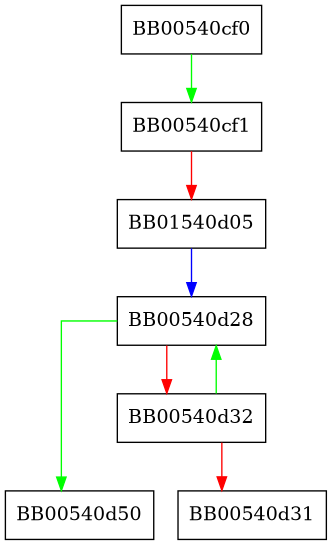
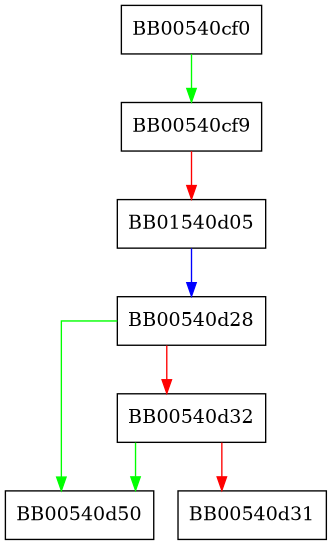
node "BB00540cf1": label "BB00540cf1" -> "BB00540cf9"
edge "BB00540d32" -> "BB00540d28": now "BB00540d32" -> "BB00540d50"
